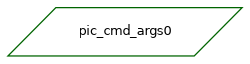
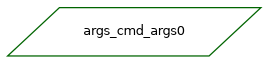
node "pic_cmd_args0": label "pic_cmd_args0" -> "args_cmd_args0"
